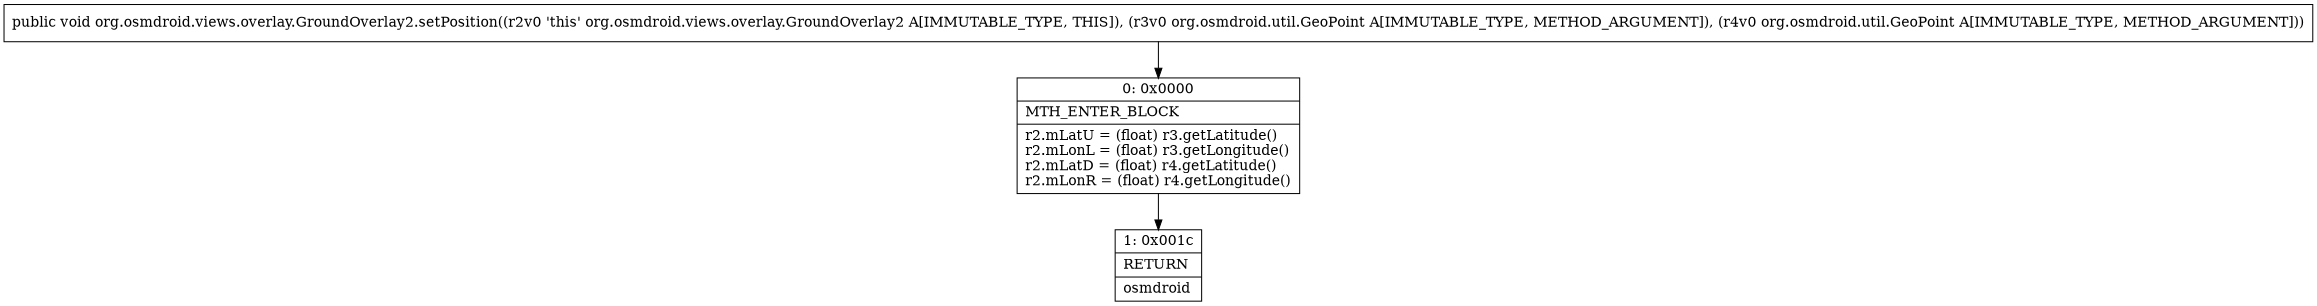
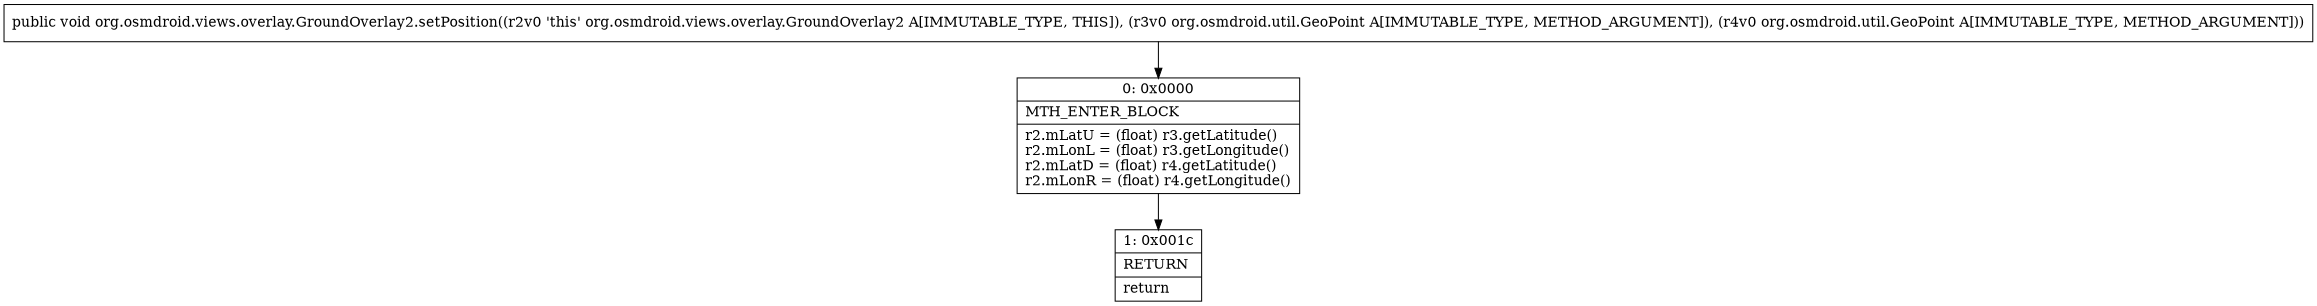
node "1: 0x001c": text "osmdroid" -> "return"
